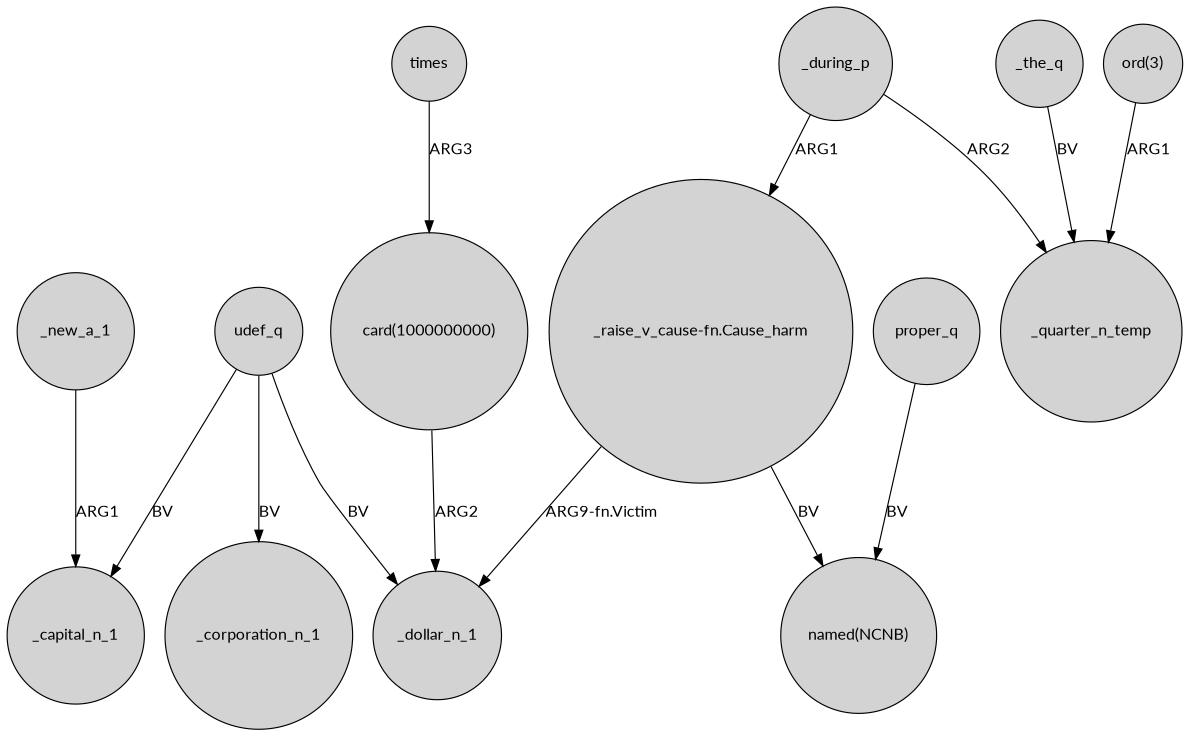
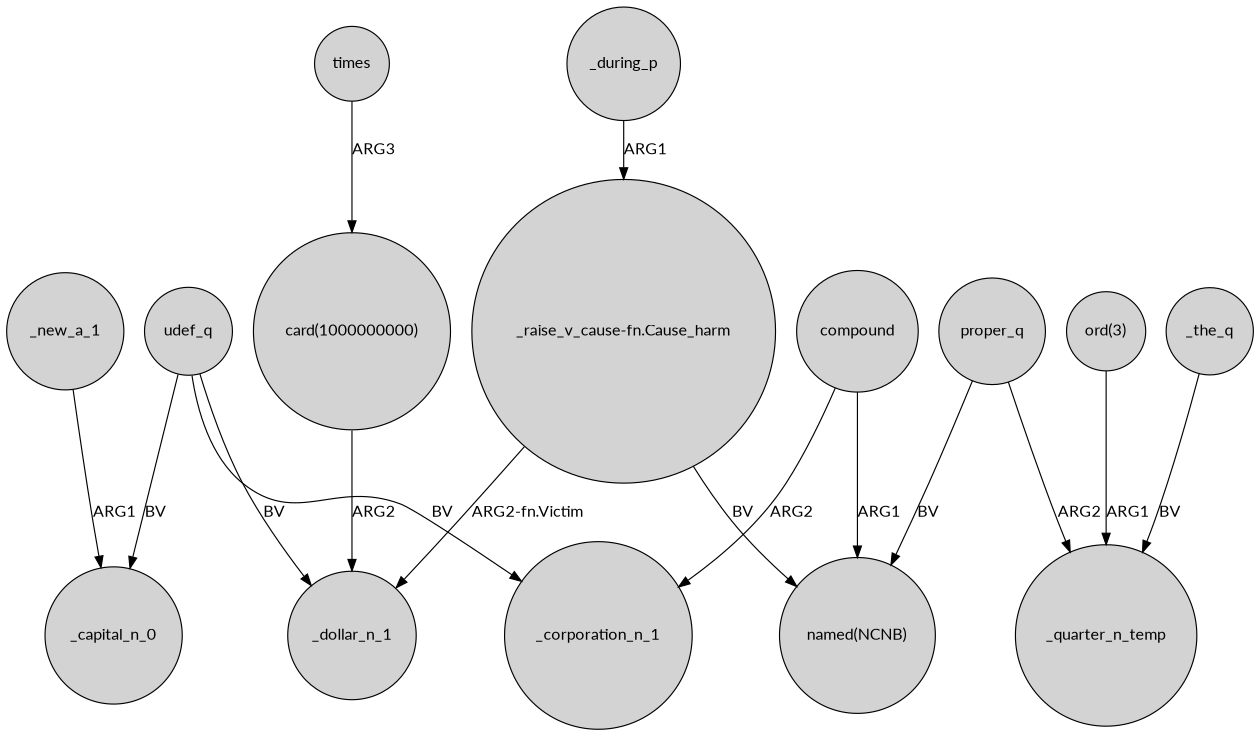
edge "_during_p" -> "_quarter_n_temp": now "proper_q" -> "_quarter_n_temp"
node "compound": added
edge "_raise_v_cause-fn.Cause_harm" -> "_dollar_n_1": label "ARG9-fn.Victim" -> "ARG2-fn.Victim"
node "_capital_n_1": label "_capital_n_1" -> "_capital_n_0"
